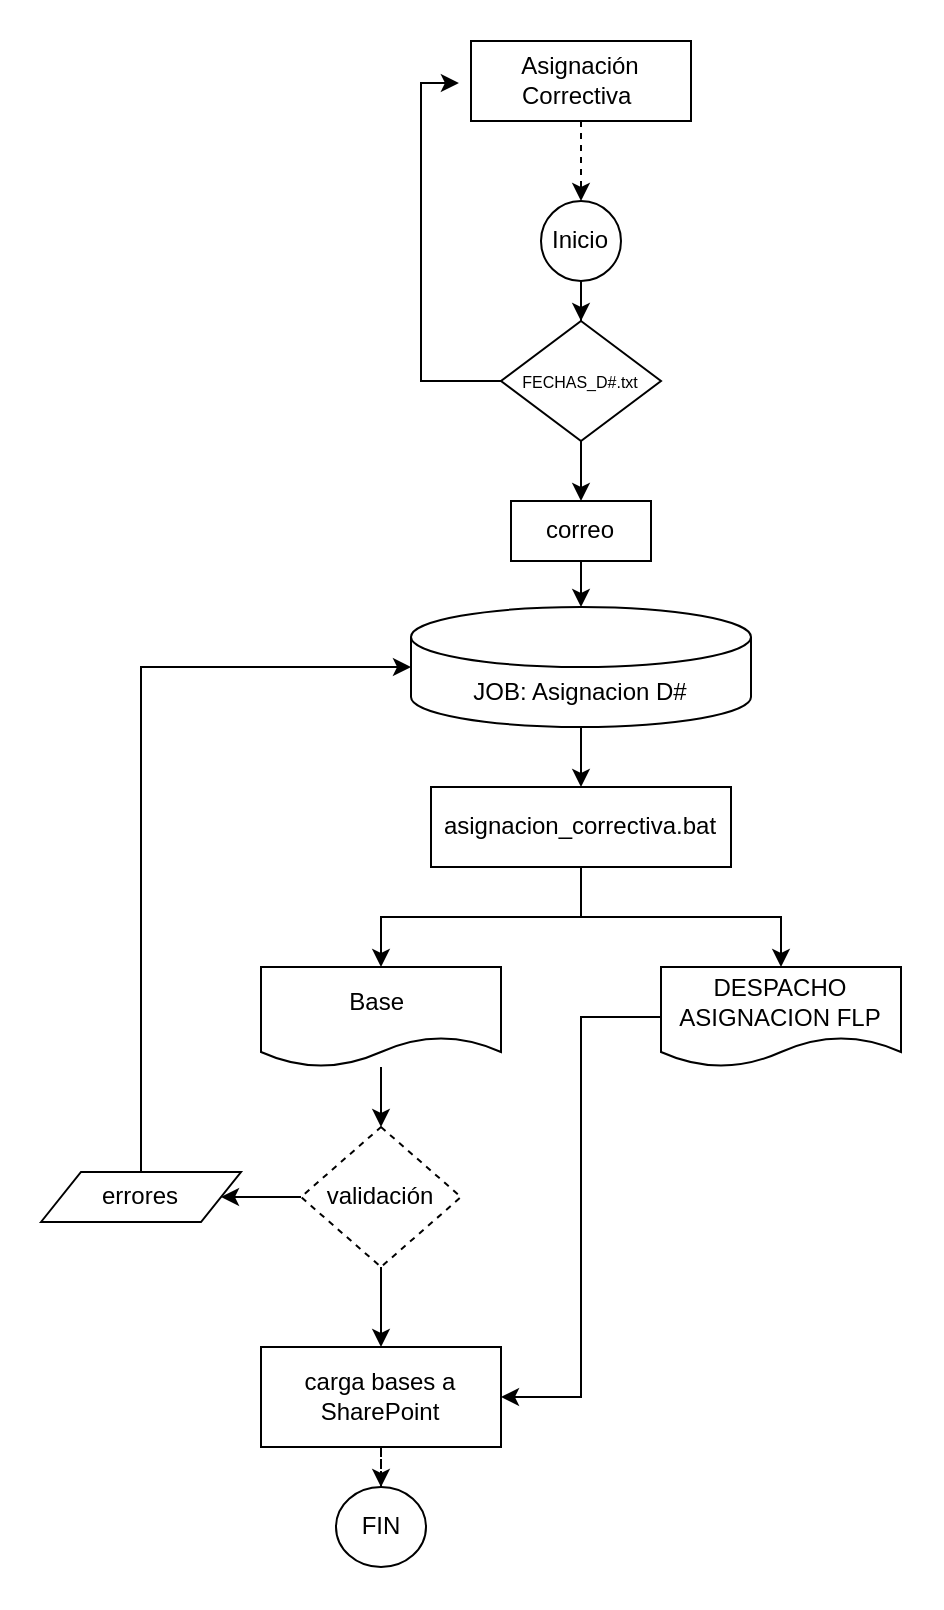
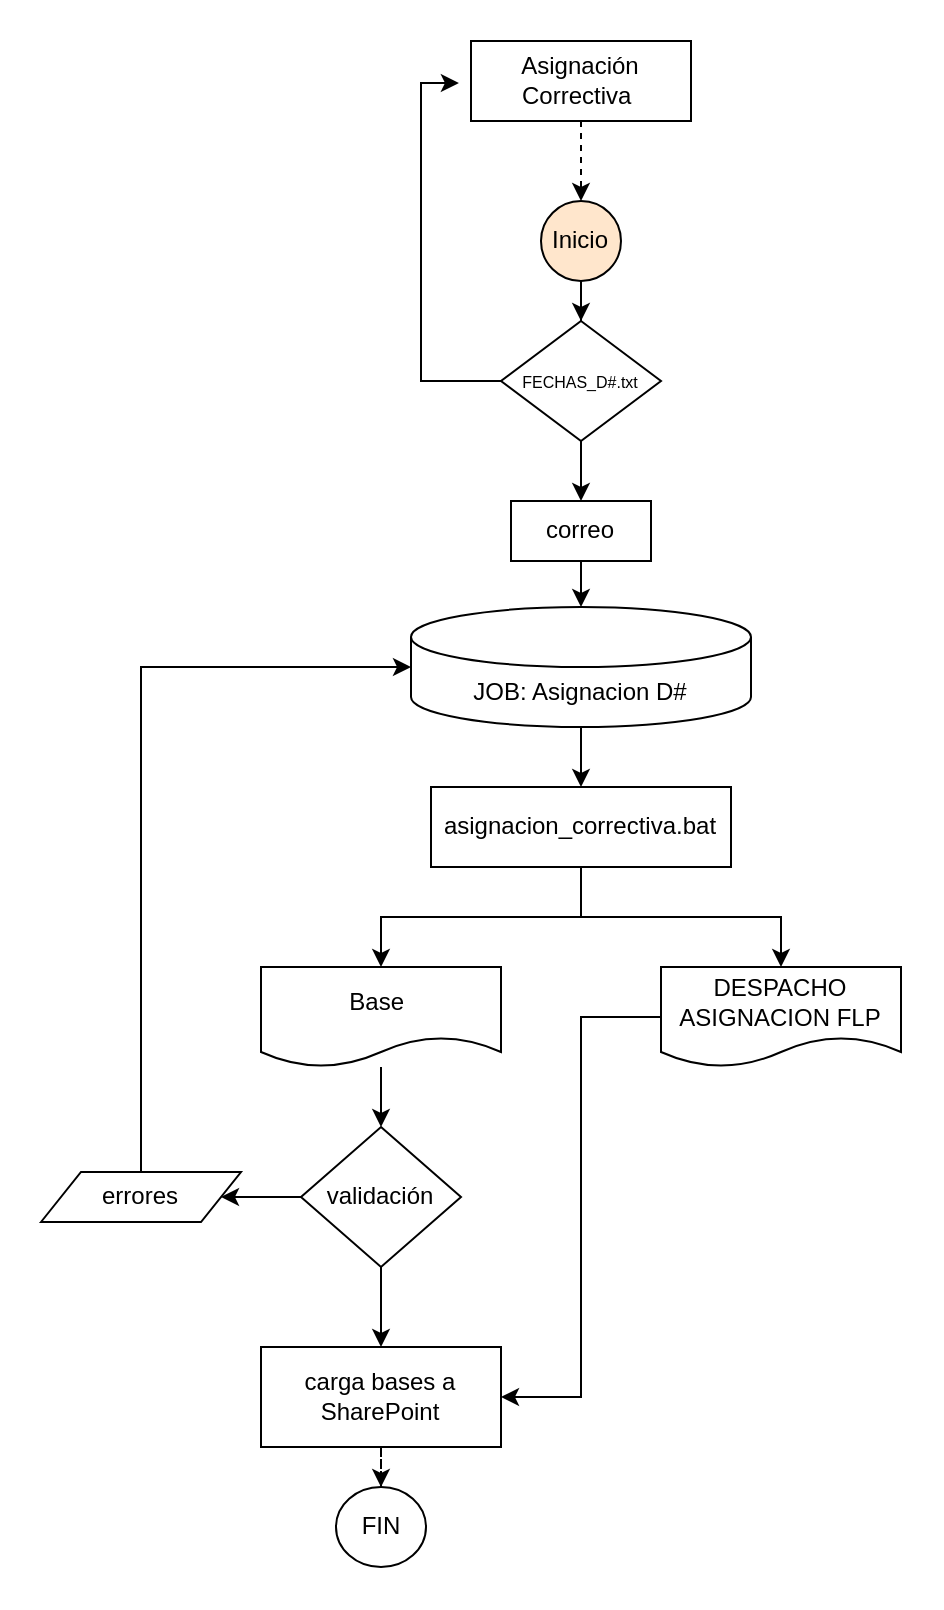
node "Inicio": fillcolor #ffffff -> #ffe6cc
node "validación": style dashed -> solid
